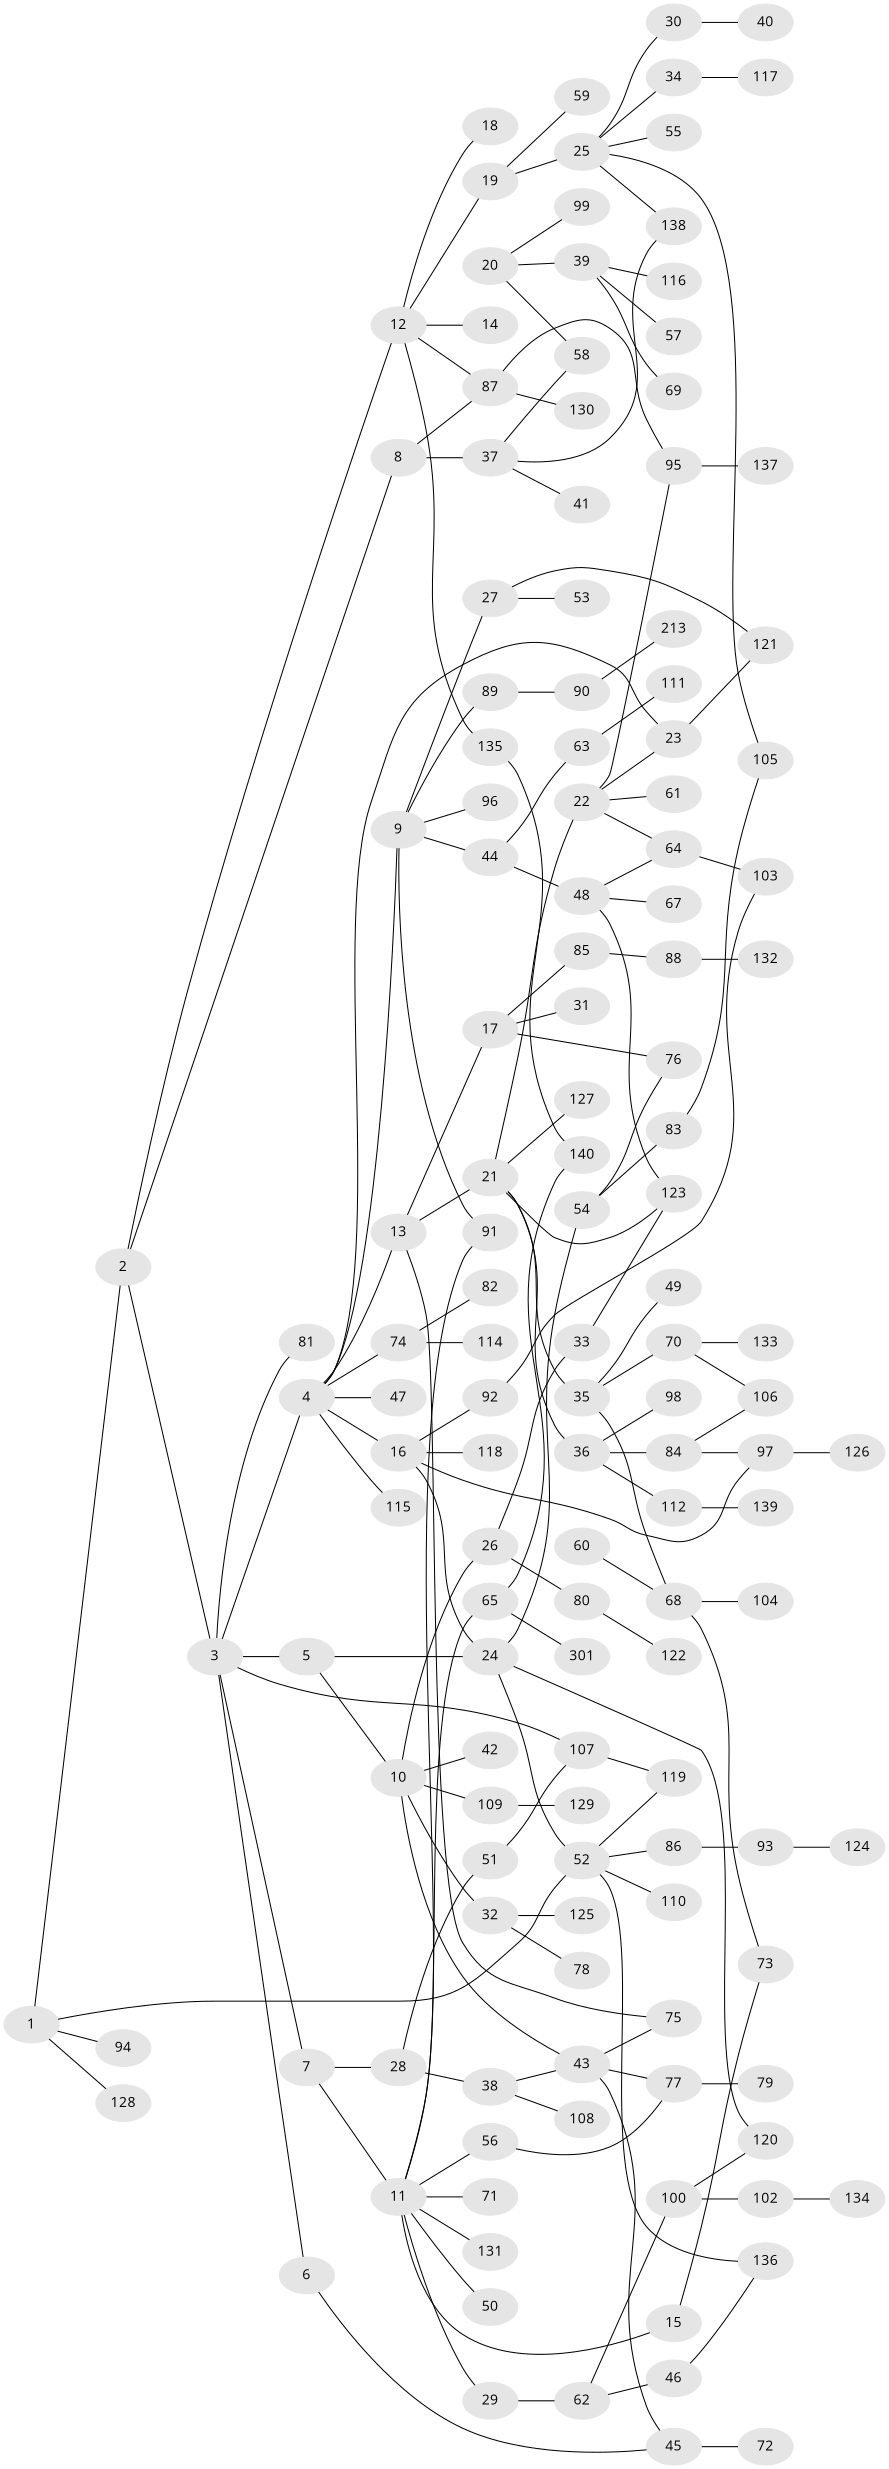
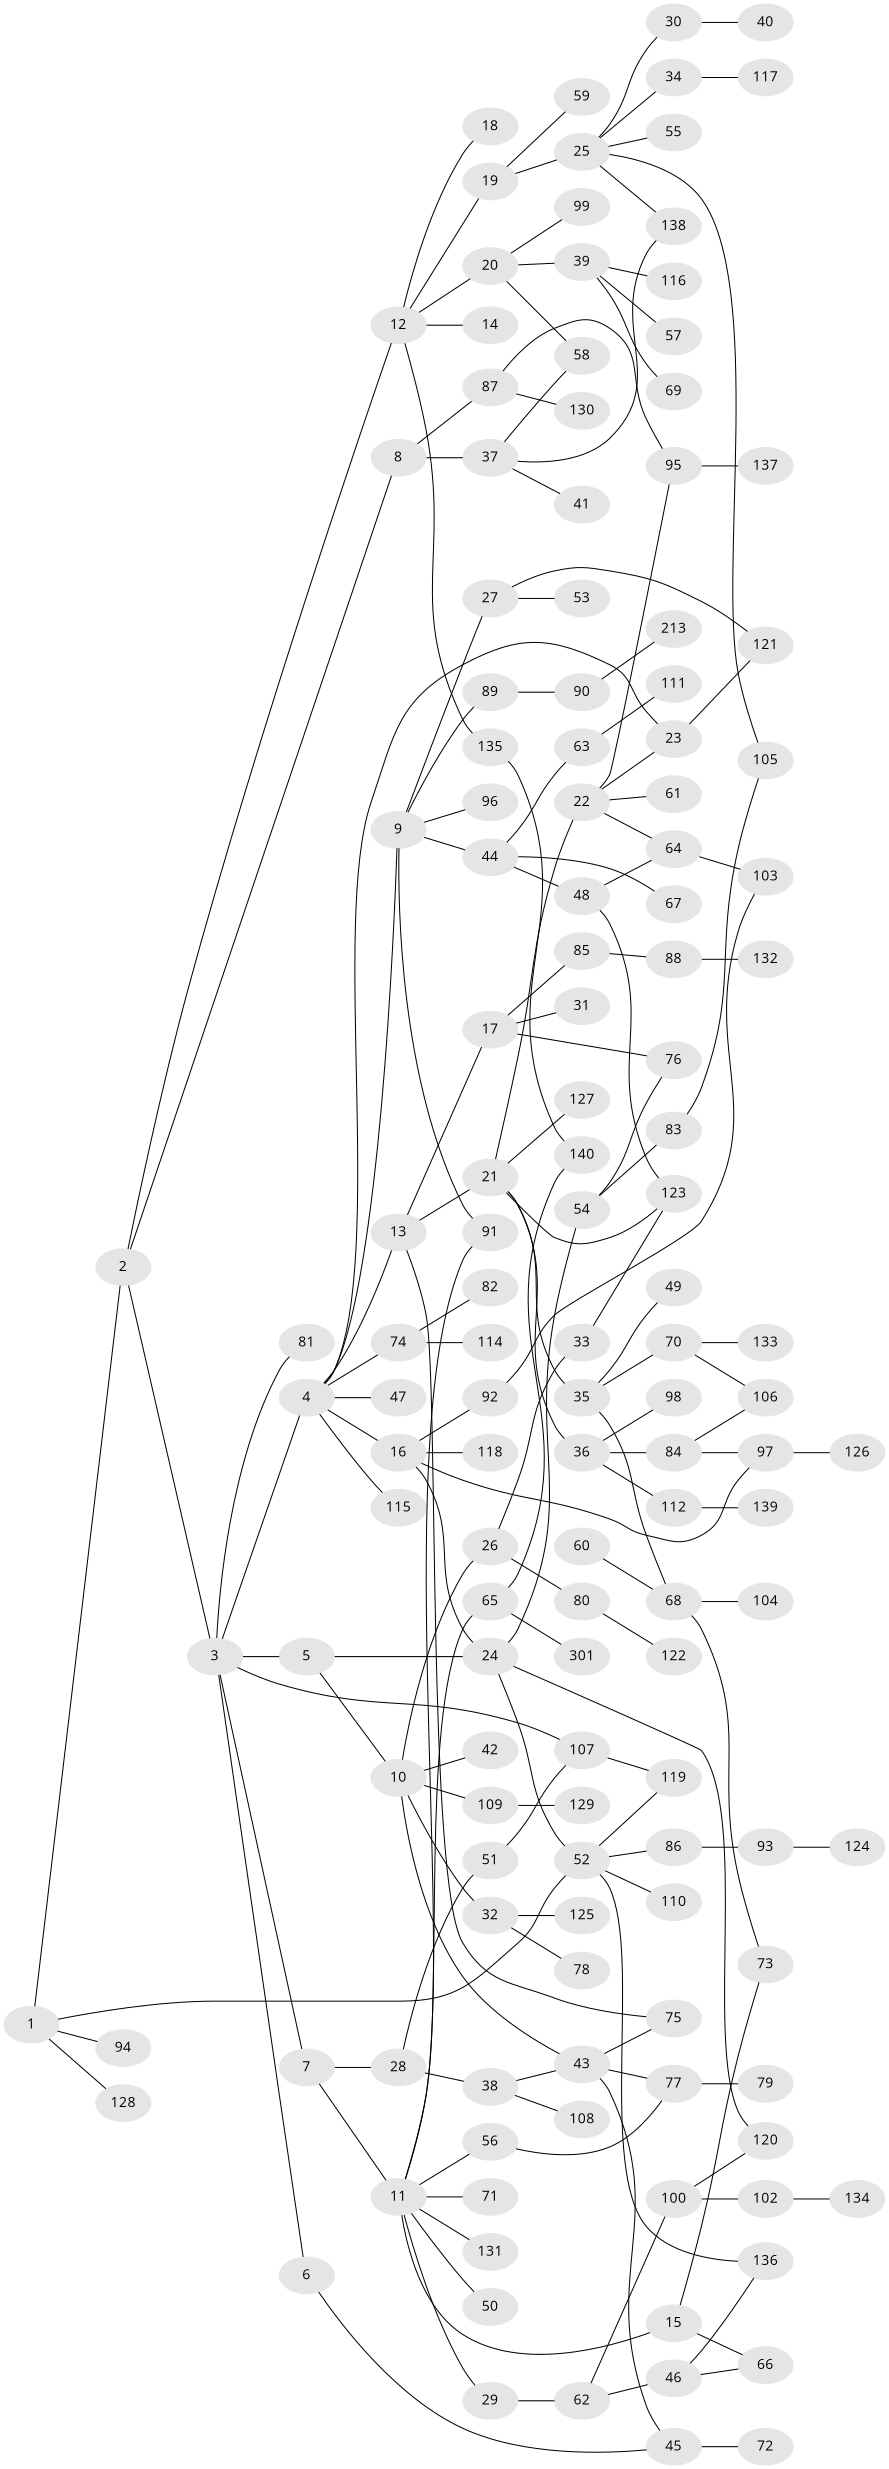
edge "12" -- "87": now "12" -- "20"
edge "48" -- "67": now "44" -- "67"
node "66": added
